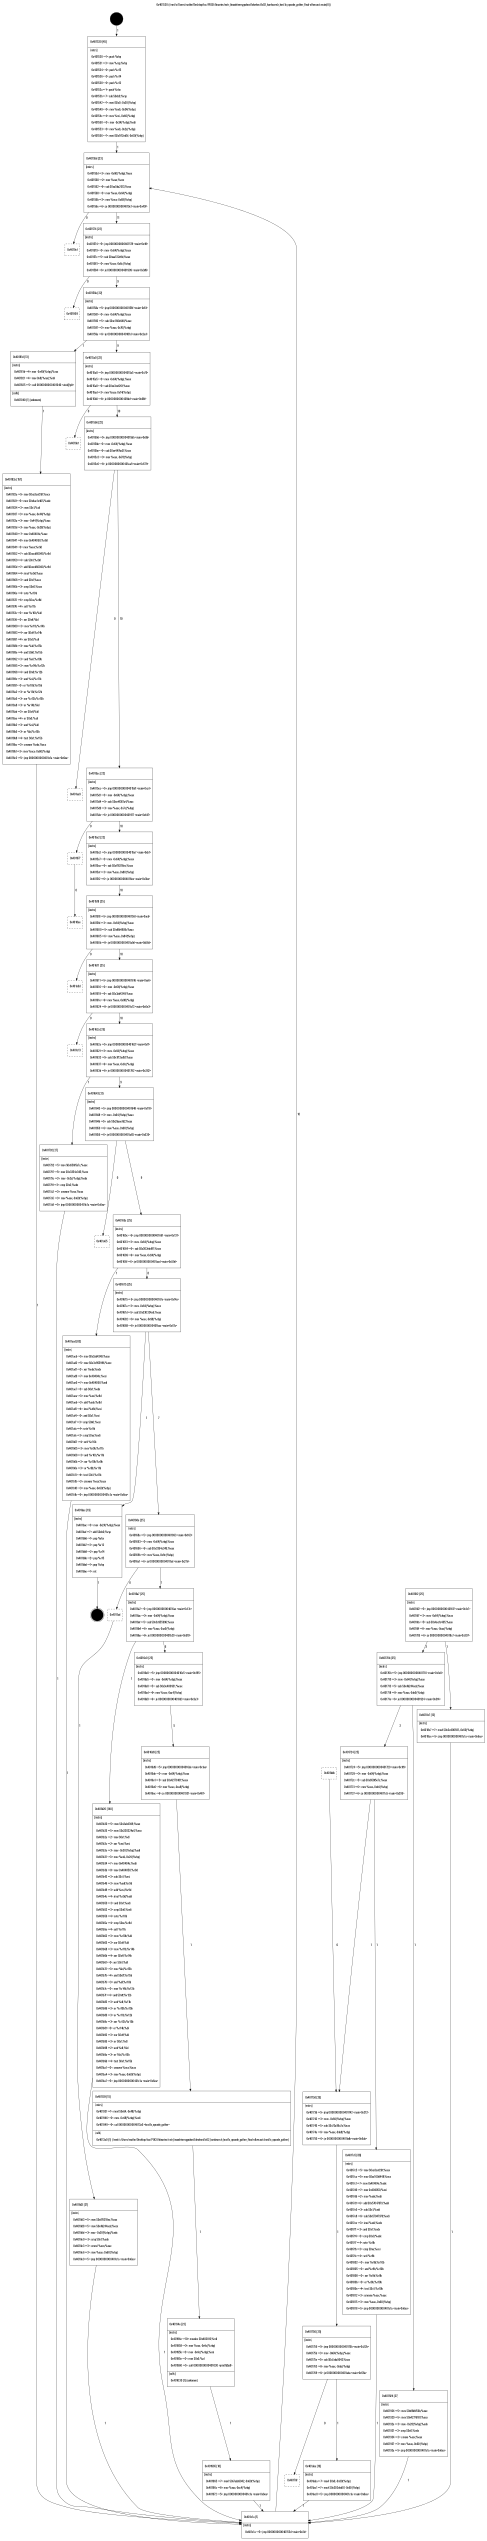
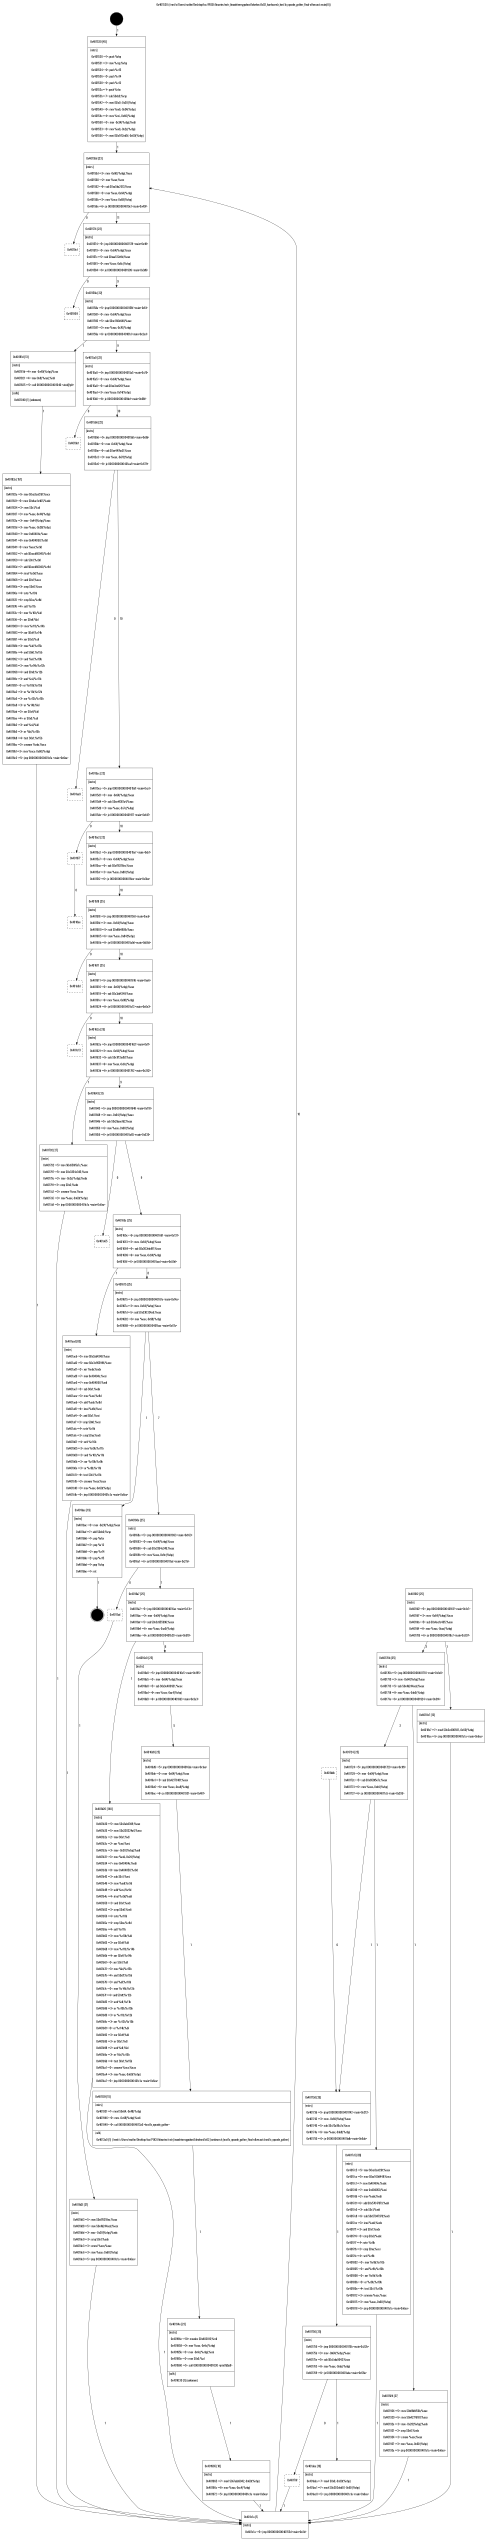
edge "0x401aba [19]" -> "0x401c1a [5]": now "0x40176f" -> "0x401c1a [5]"
